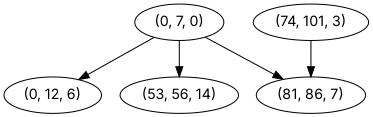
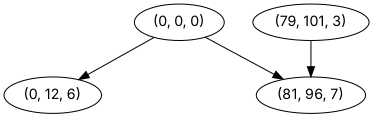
node "(0, 7, 0)": label "(0, 7, 0)" -> "(0, 0, 0)"
node "(74, 101, 3)": label "(74, 101, 3)" -> "(79, 101, 3)"
node "(53, 56, 14)": removed
node "(81, 86, 7)": label "(81, 86, 7)" -> "(81, 96, 7)"
